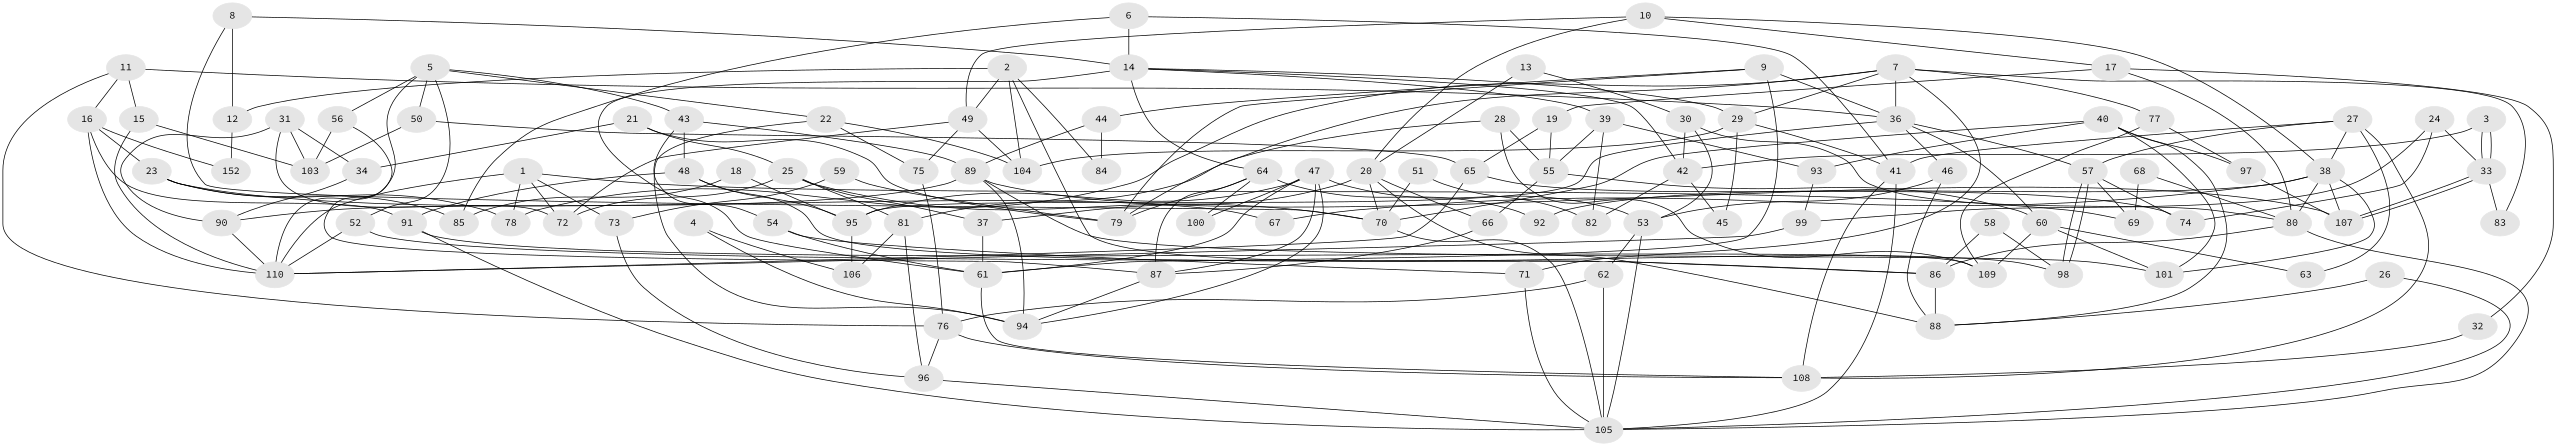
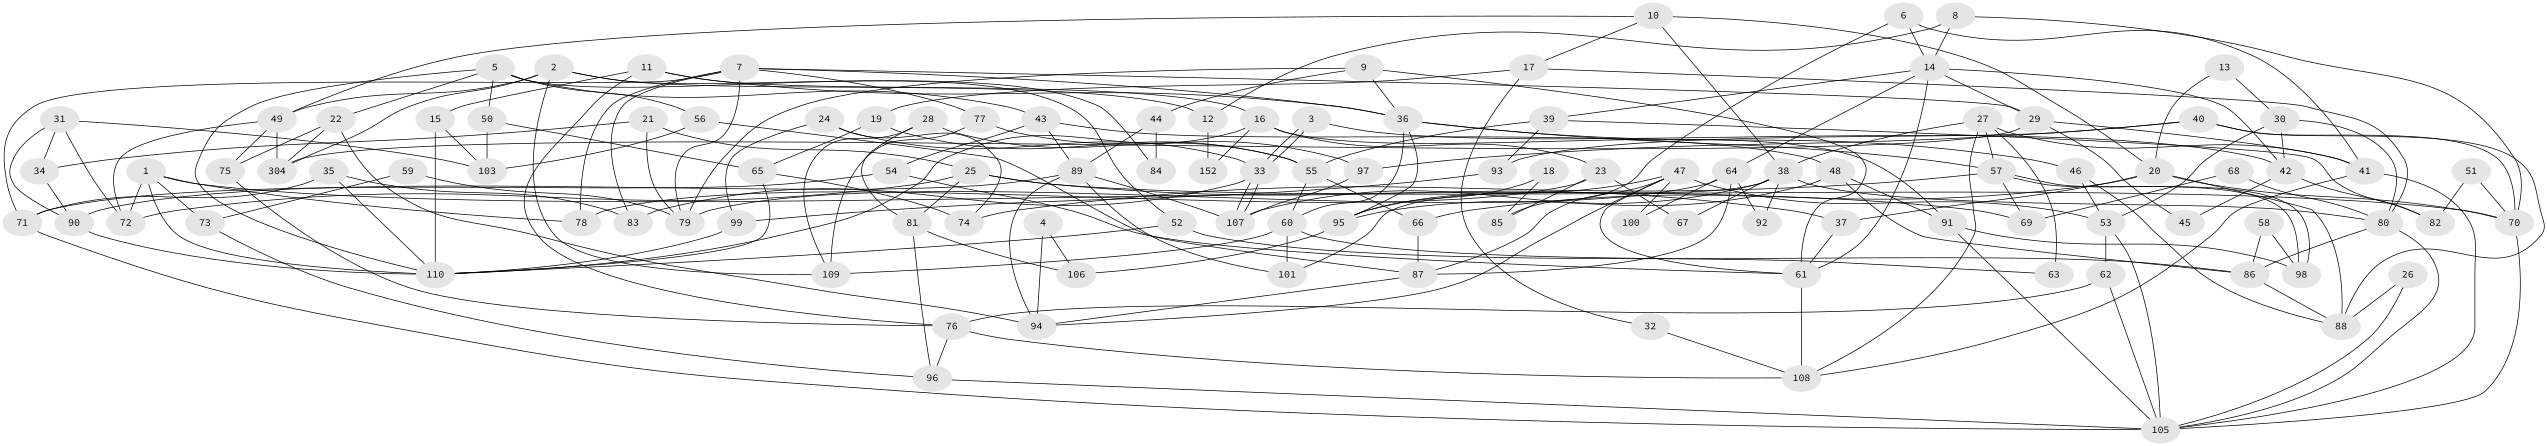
node "35": added
node "104": label "104" -> "304"
edge "40" -- "101": removed
